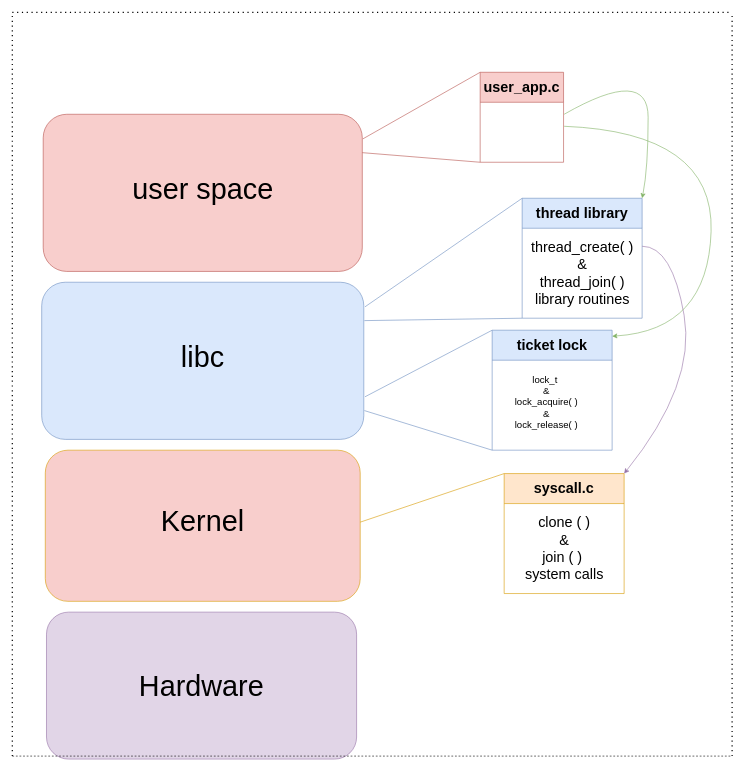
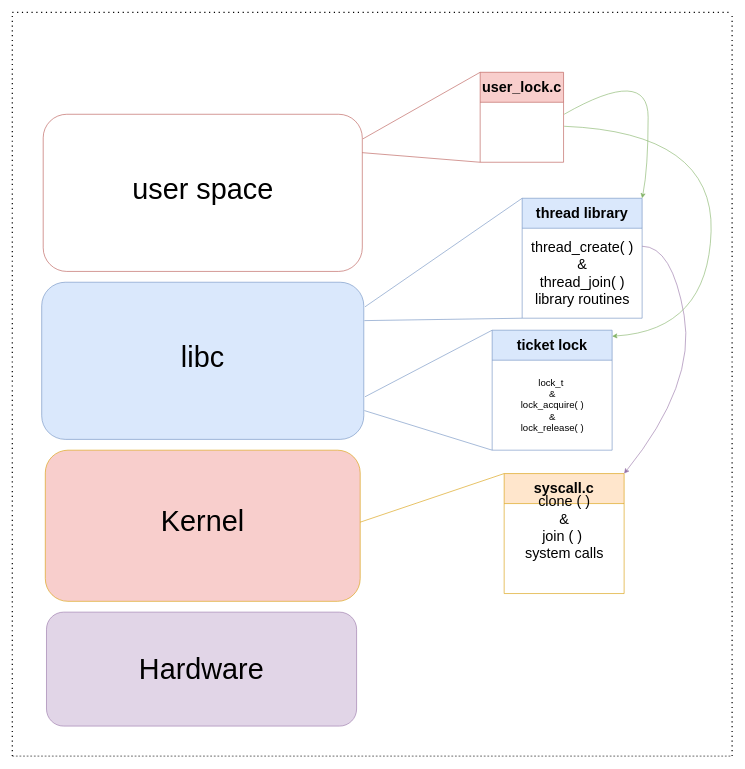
node "user_app.c": label "user_app.c" -> "user_lock.c"
node "user space": fillcolor #f8cecc -> #ffffff
node "lock_t & lock_acquire( ) & lock_release( )": moved (546, 402) -> (552, 405)
node "clone ( )&join ( ) system calls": moved (564, 549) -> (564, 528)
node "Hardware": size 310x147 -> 310x114
